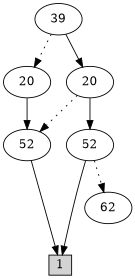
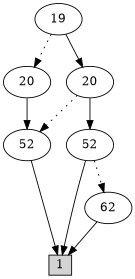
node "39": label "39" -> "19"
edge "62" -> "1": added
